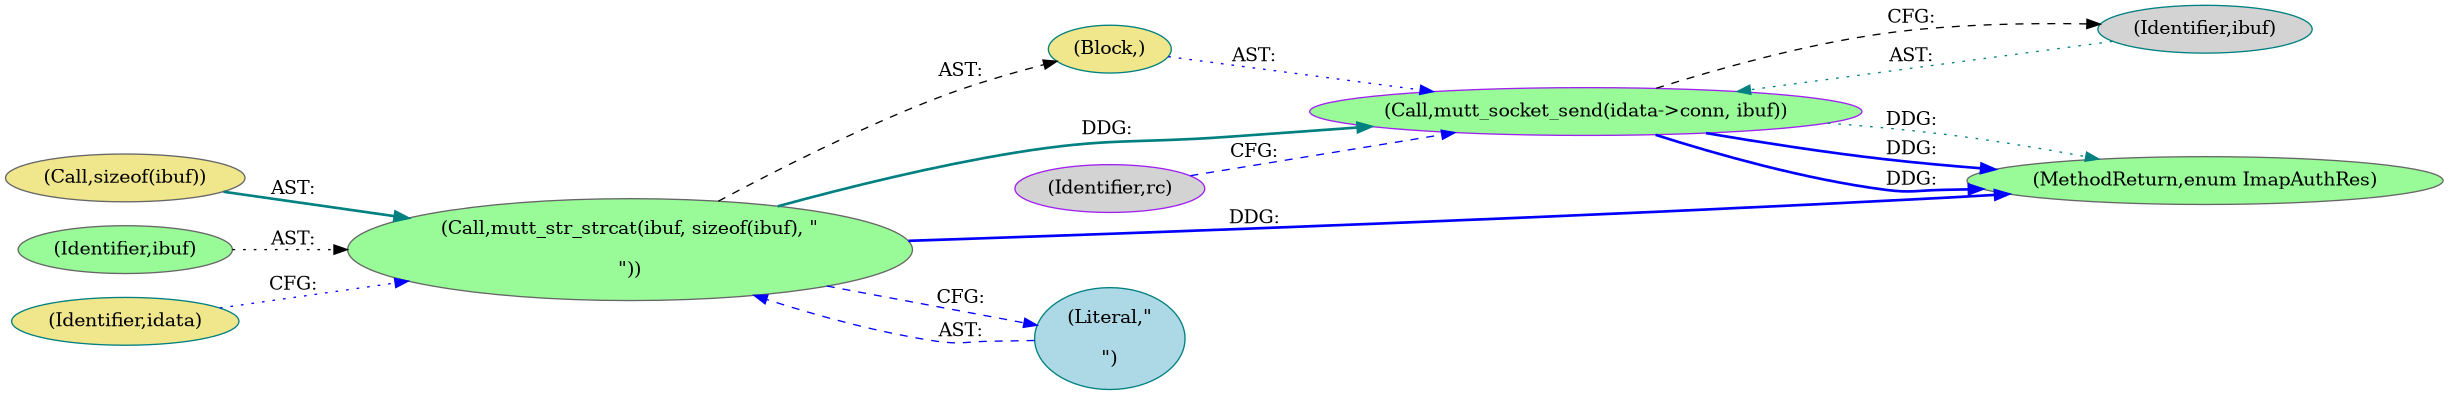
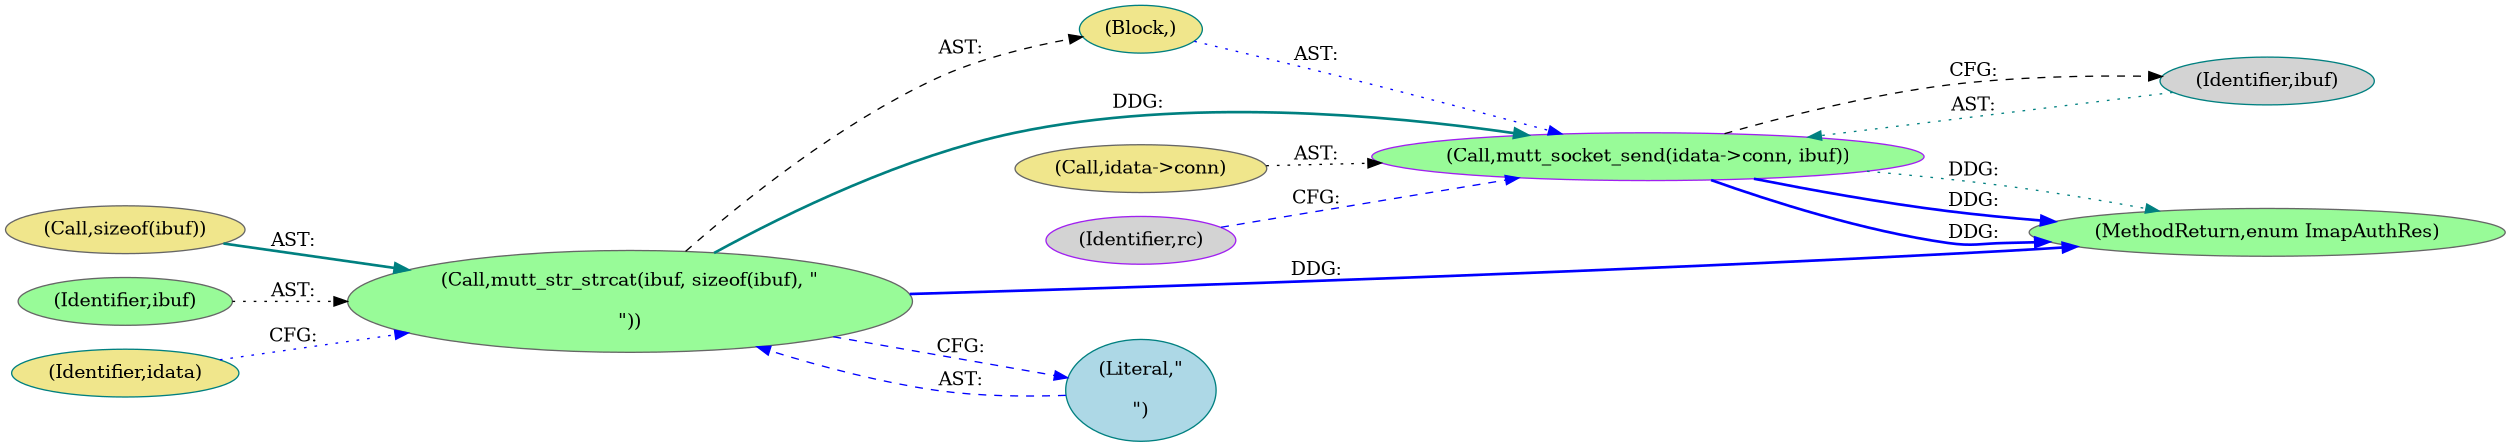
node "(Call,idata->conn)": added
